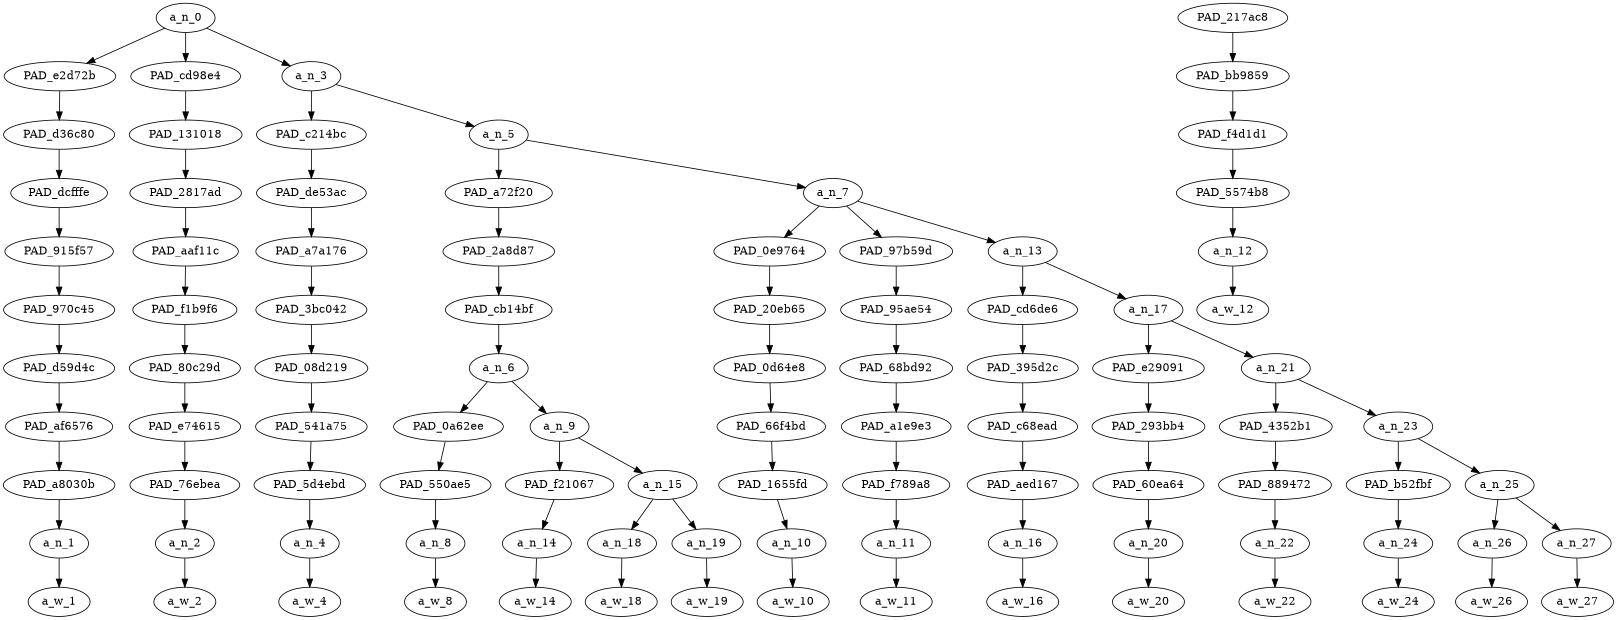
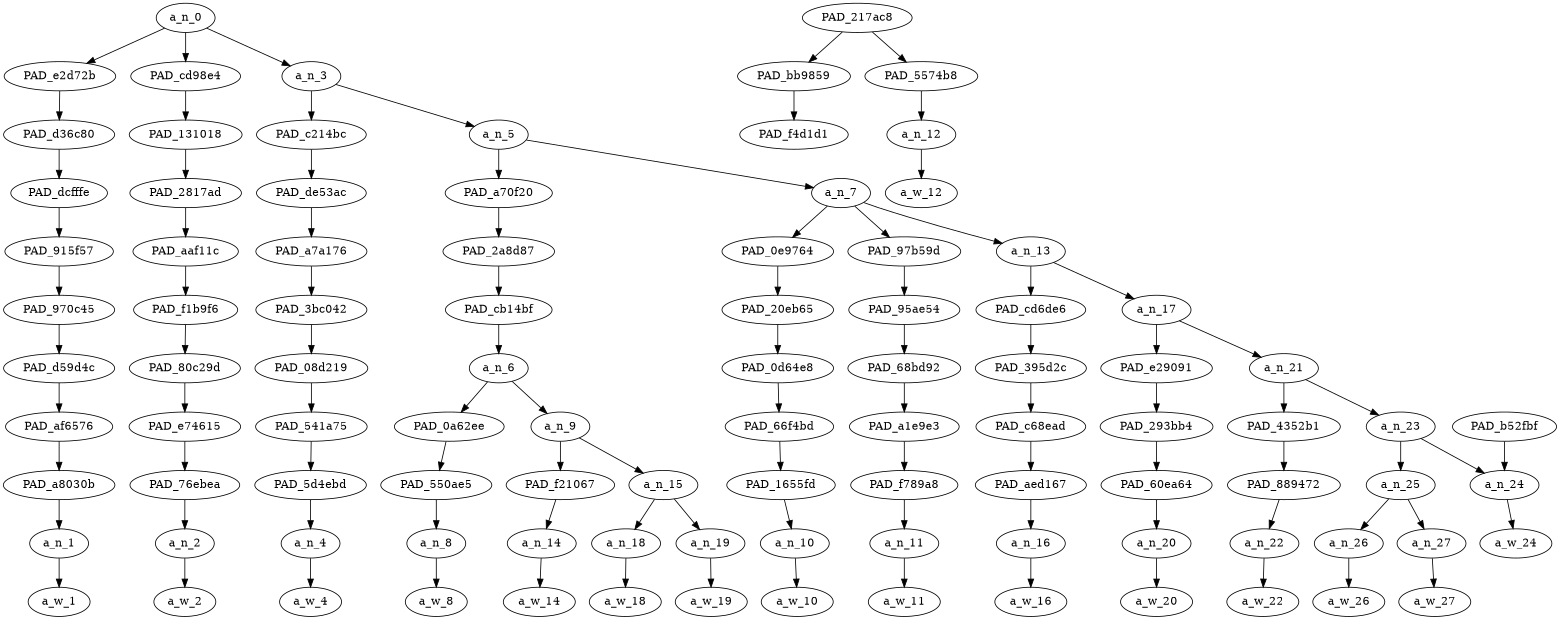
edge "PAD_f4d1d1" -> "PAD_5574b8": now "PAD_217ac8" -> "PAD_5574b8"
node "PAD_a72f20": label "PAD_a72f20" -> "PAD_a70f20"
edge "a_n_23" -> "PAD_b52fbf": now "a_n_23" -> "a_n_24"
